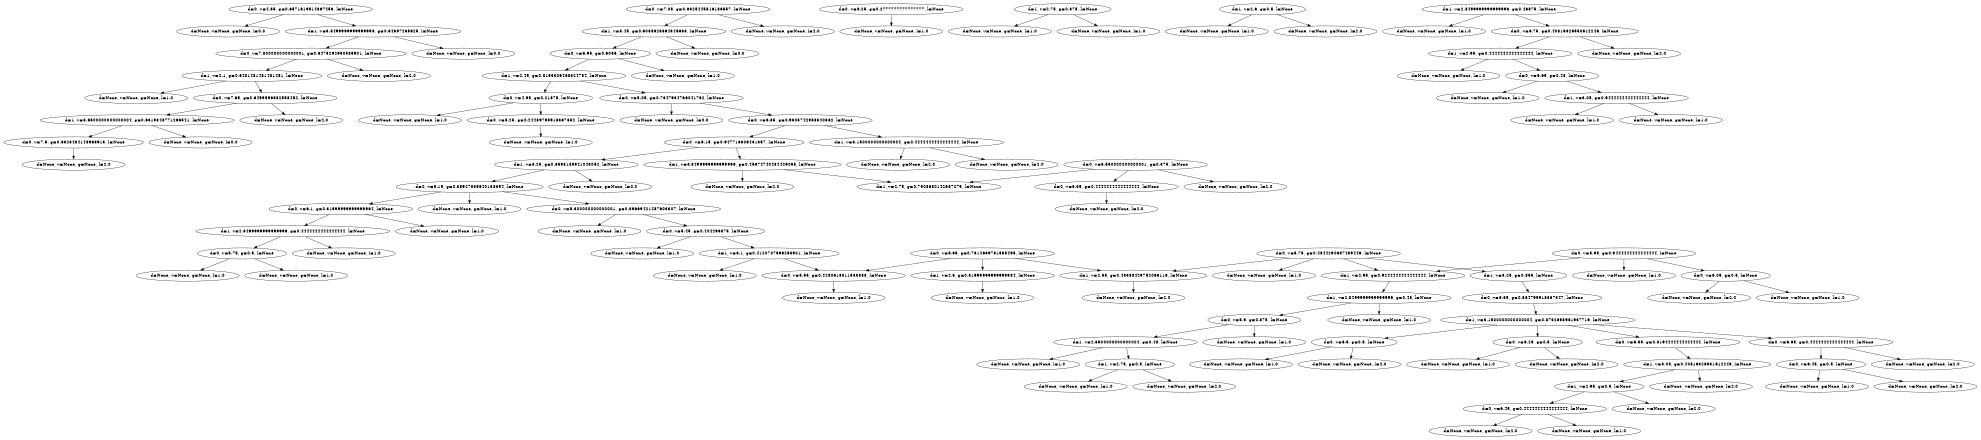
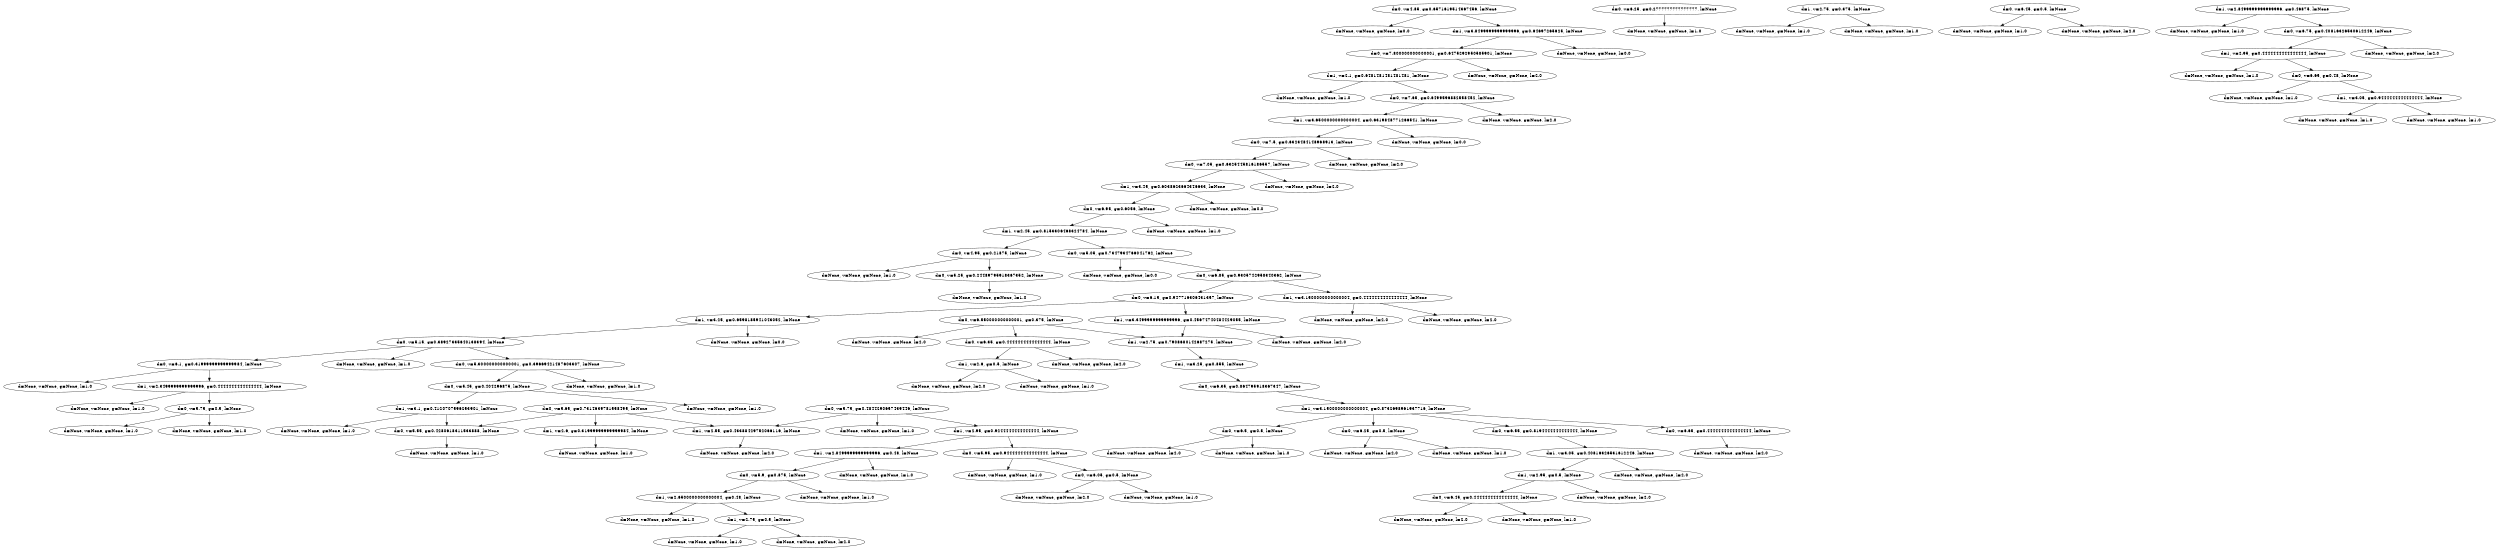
edge "d=0, v=7.5, g=0.6323484148968913, l=None" -> "d=0, v=7.05, g=0.6325445816186557, l=None": added
node "d=0, v=6.1, g=0.31999999999999964, l=None": label "d=0, v=6.1, g=0.31999999999999964, l=None" -> "d=0, v=6.1, g=0.31999999999999984, l=None"
edge "d=0, v=5.95, g=0.9444444444444444, l=None" -> "d=1, v=2.95, g=0.9244444444444444, l=None": reversed
edge "d=0, v=5.75, g=0.4844290657439446, l=None" -> "d=1, v=3.25, g=0.855, l=None": now "d=1, v=2.75, g=0.7908680142687275, l=None" -> "d=1, v=3.25, g=0.855, l=None"
edge "d=0, v=6.35, g=0.4444444444444444, l=None" -> "d=1, v=2.6, g=0.5, l=None": added
edge "d=0, v=6.65, g=0.4444444444444444, l=None" -> "d=0, v=6.45, g=0.5, l=None": removed
